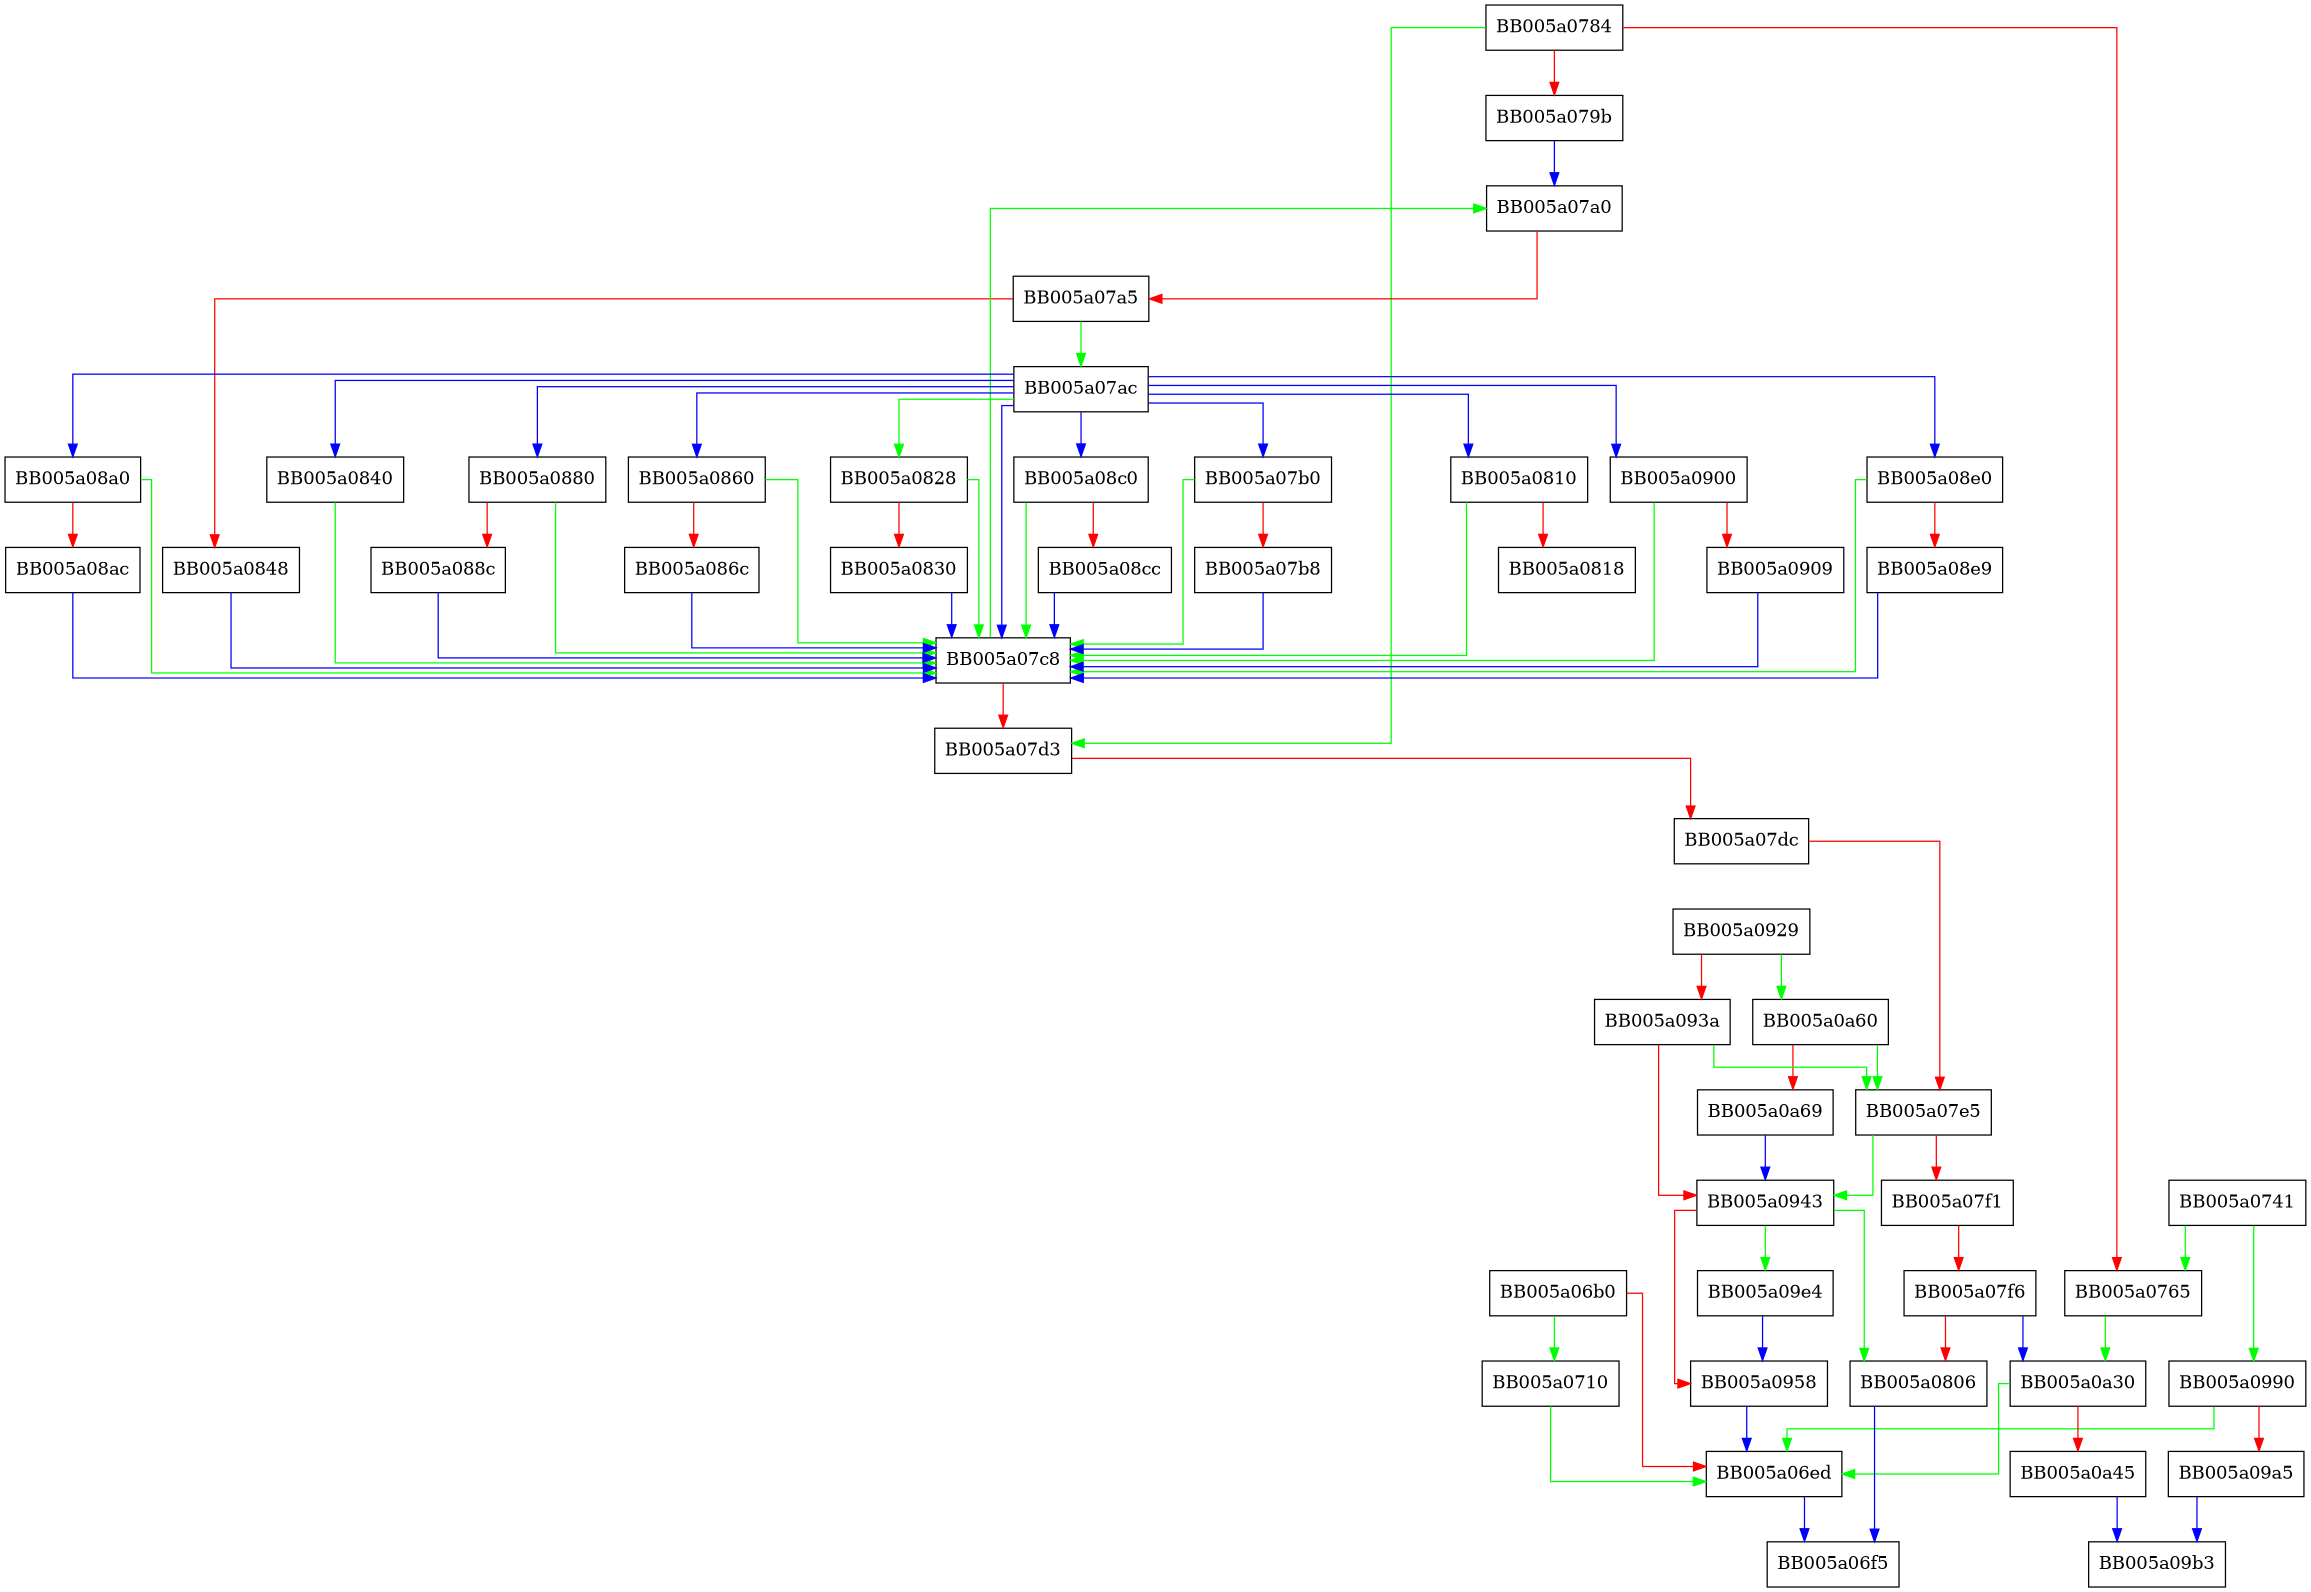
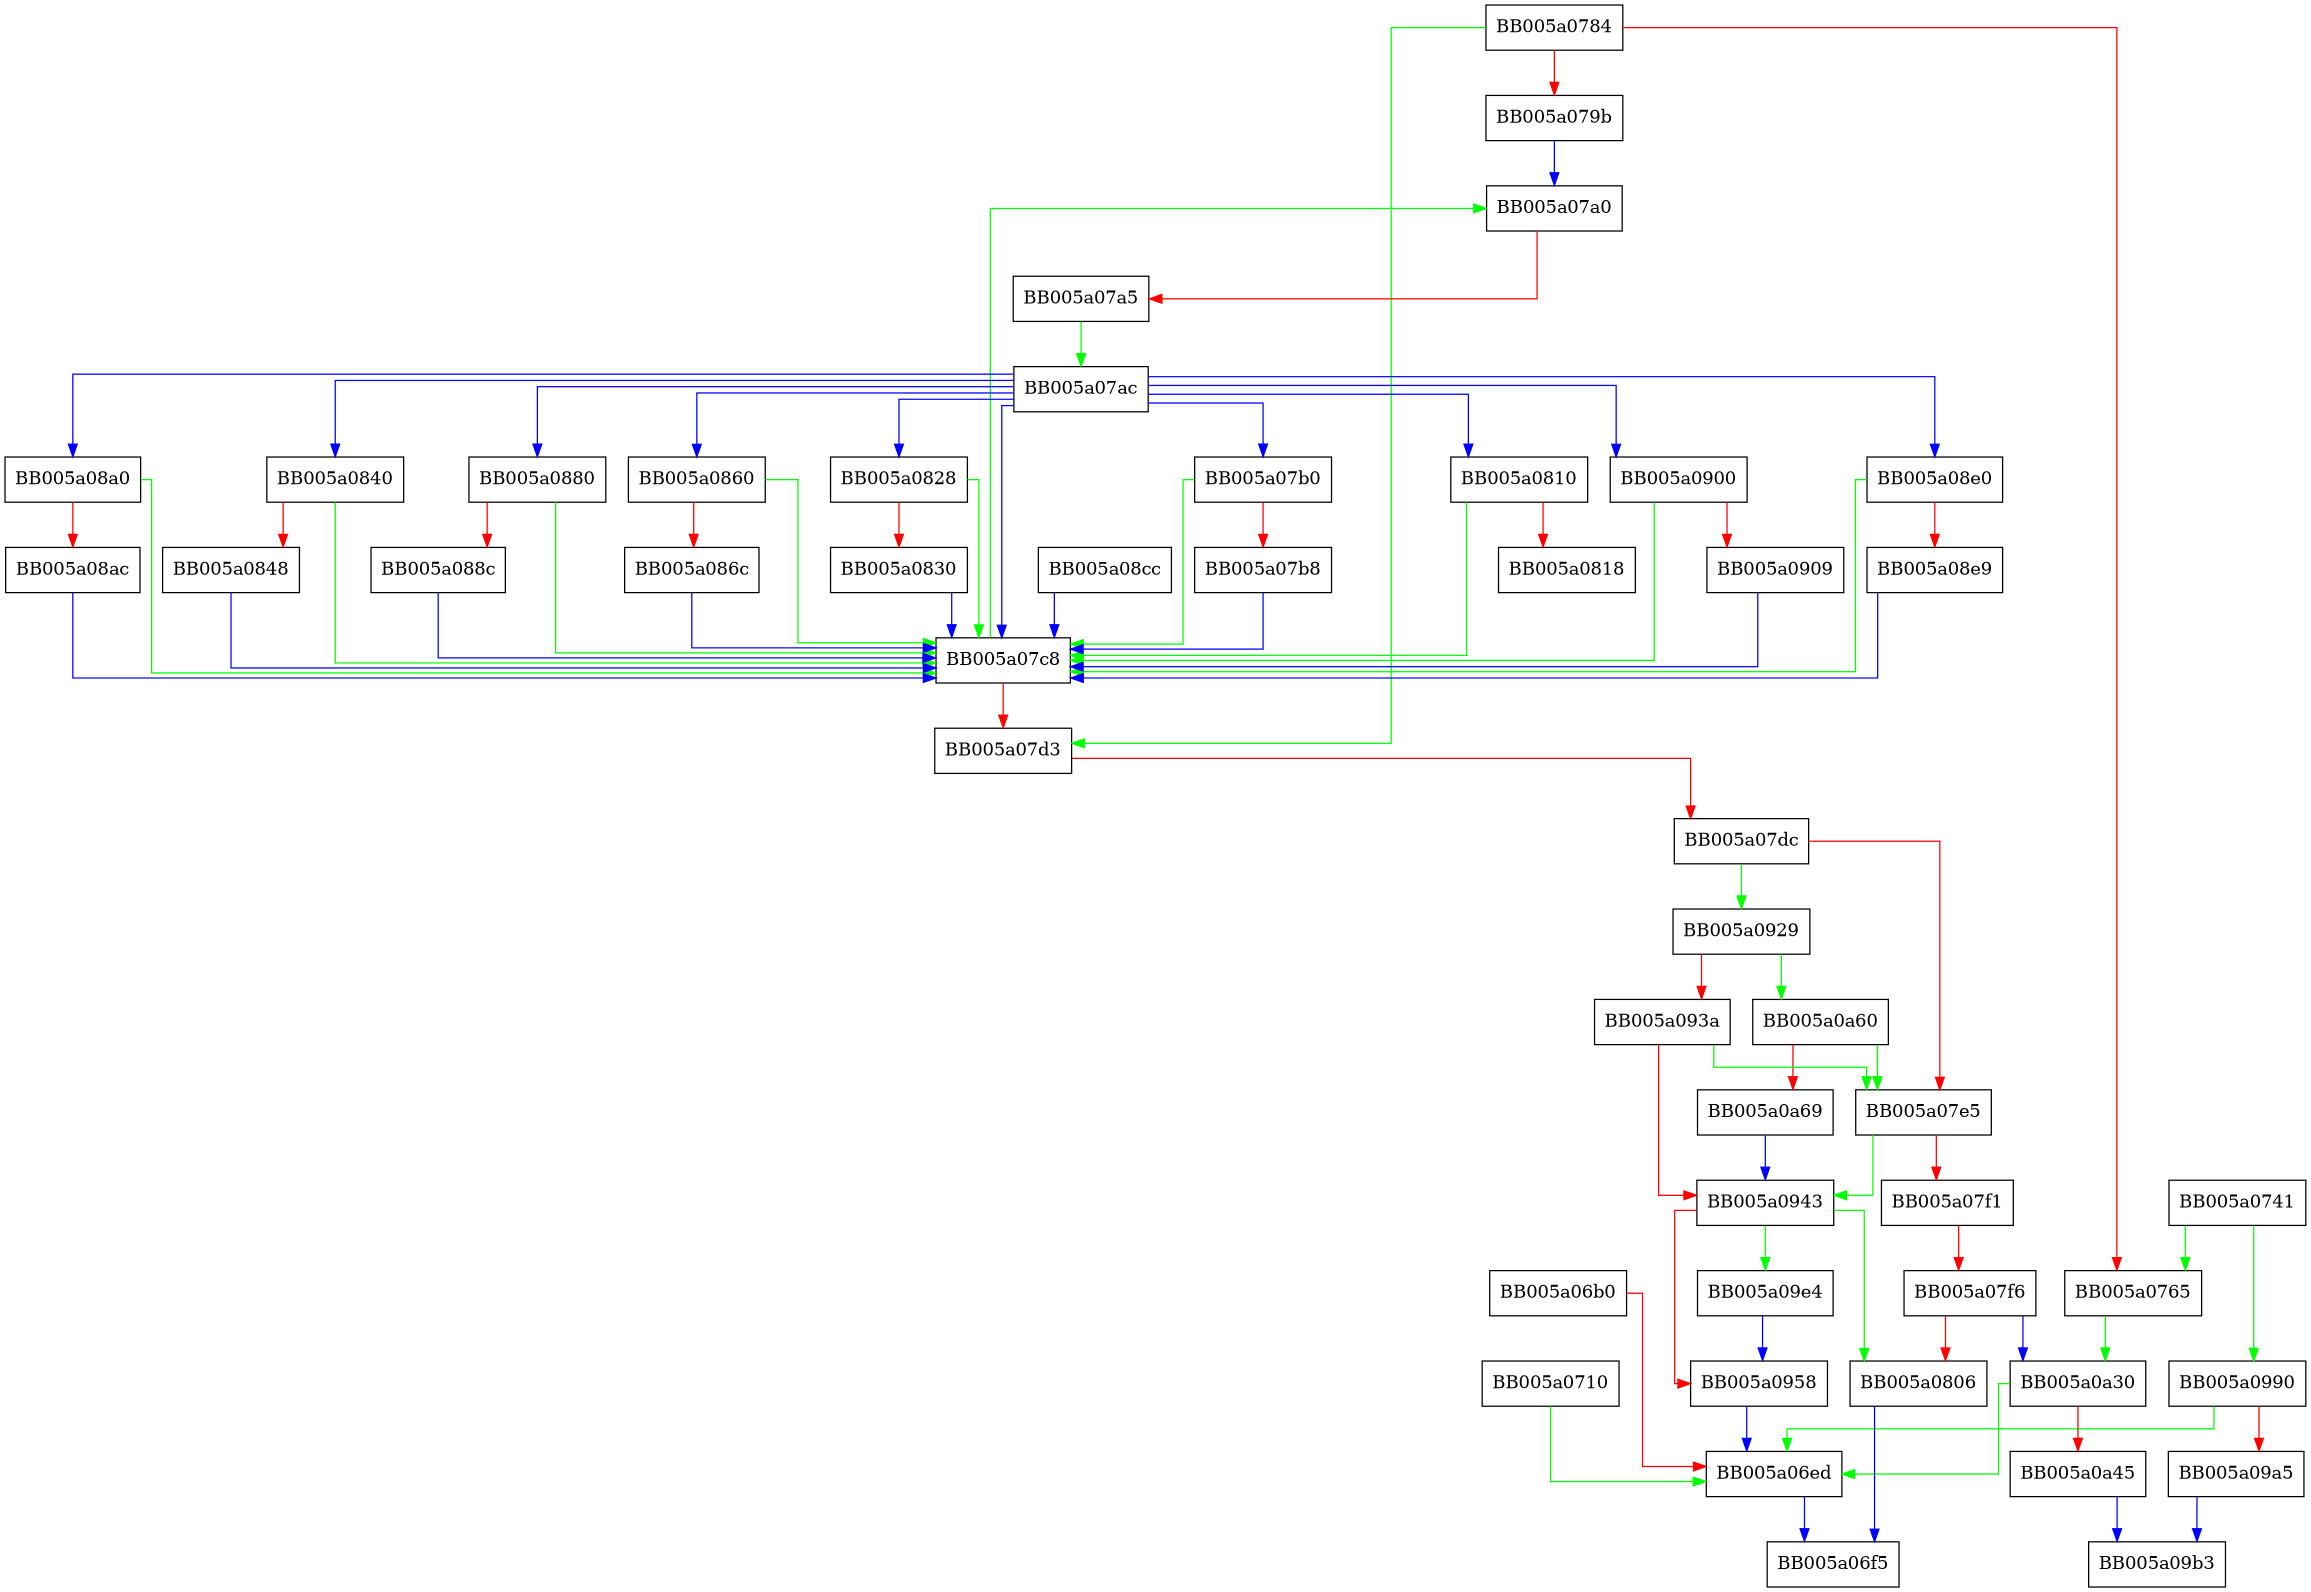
edge "BB005a07a5" -> "BB005a0848": now "BB005a0840" -> "BB005a0848"
edge "BB005a07ac" -> "BB005a0828": color green -> blue
node "BB005a08c0": removed
edge "BB005a07dc" -> "BB005a0929": added
edge "BB005a06b0" -> "BB005a0710": removed
